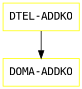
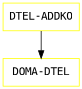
node "DOMA-ADDKO": label "DOMA-ADDKO" -> "DOMA-DTEL"
